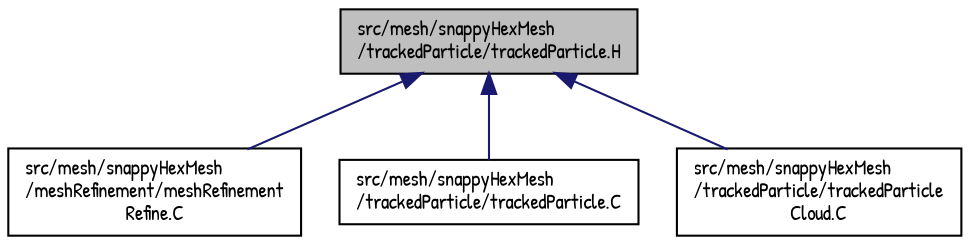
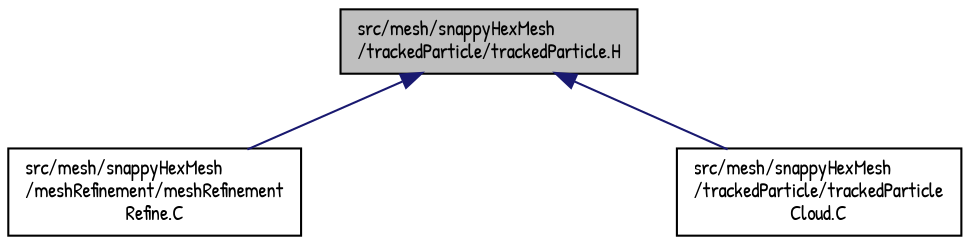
node "src/mesh/snappyHexMesh /trackedParticle/trackedParticle.C": removed
